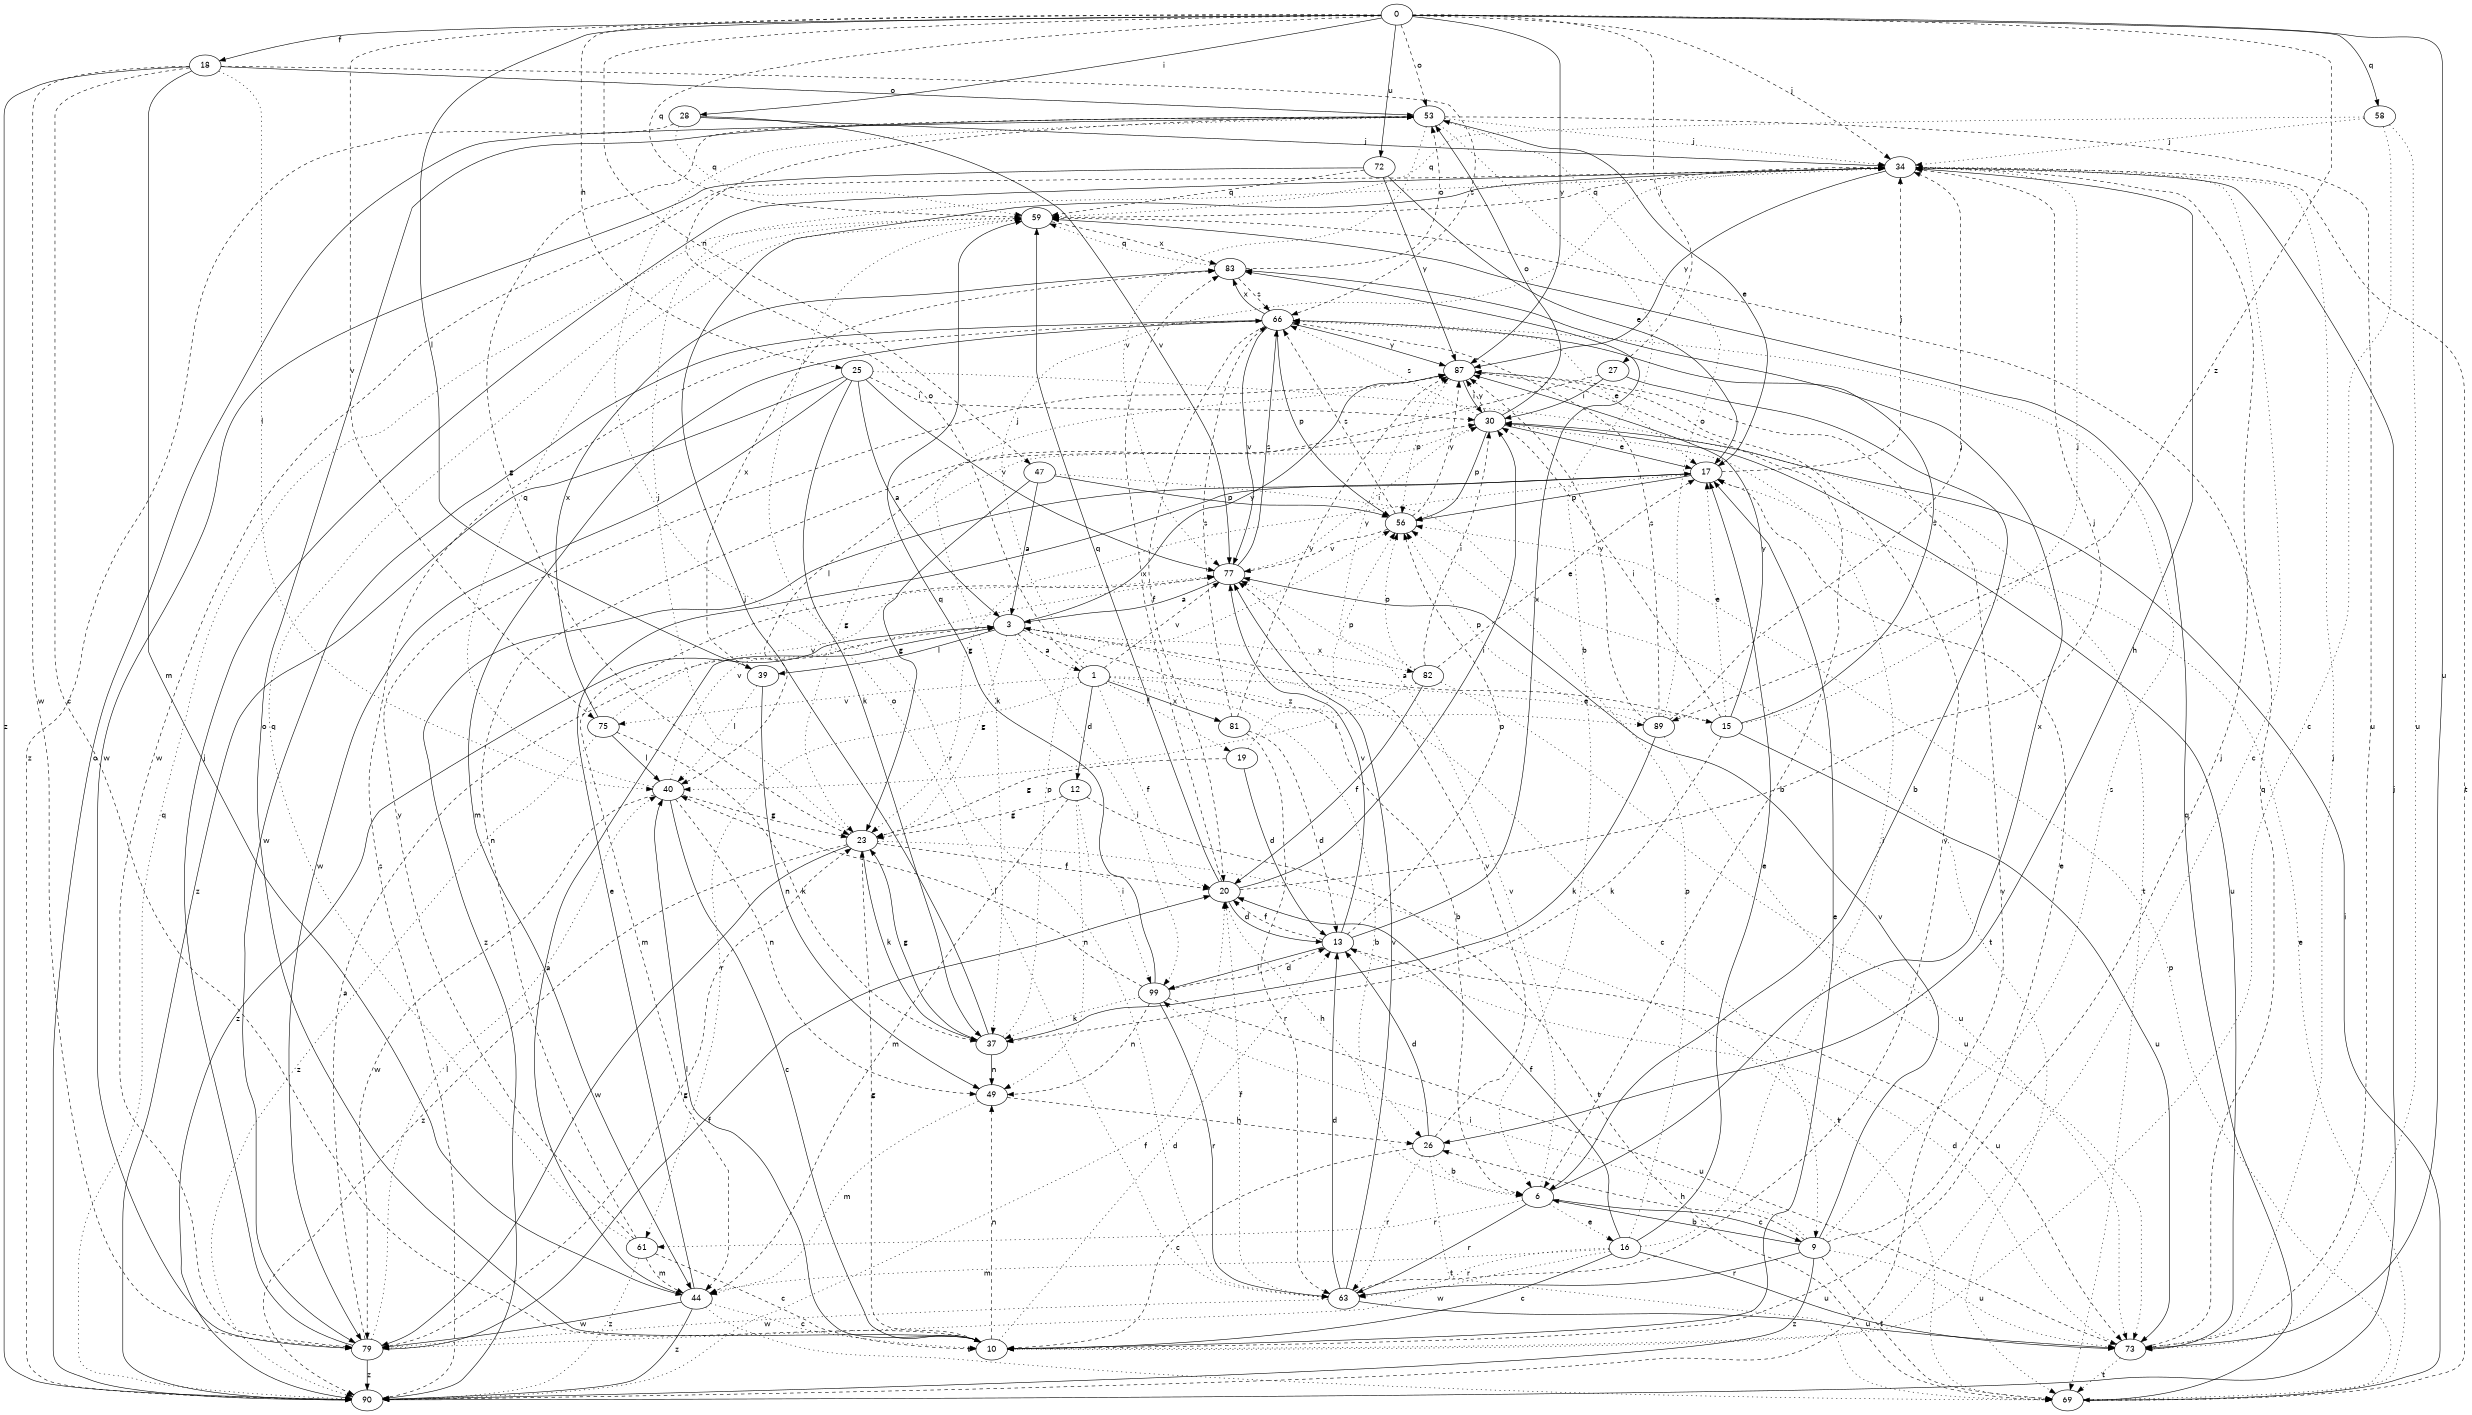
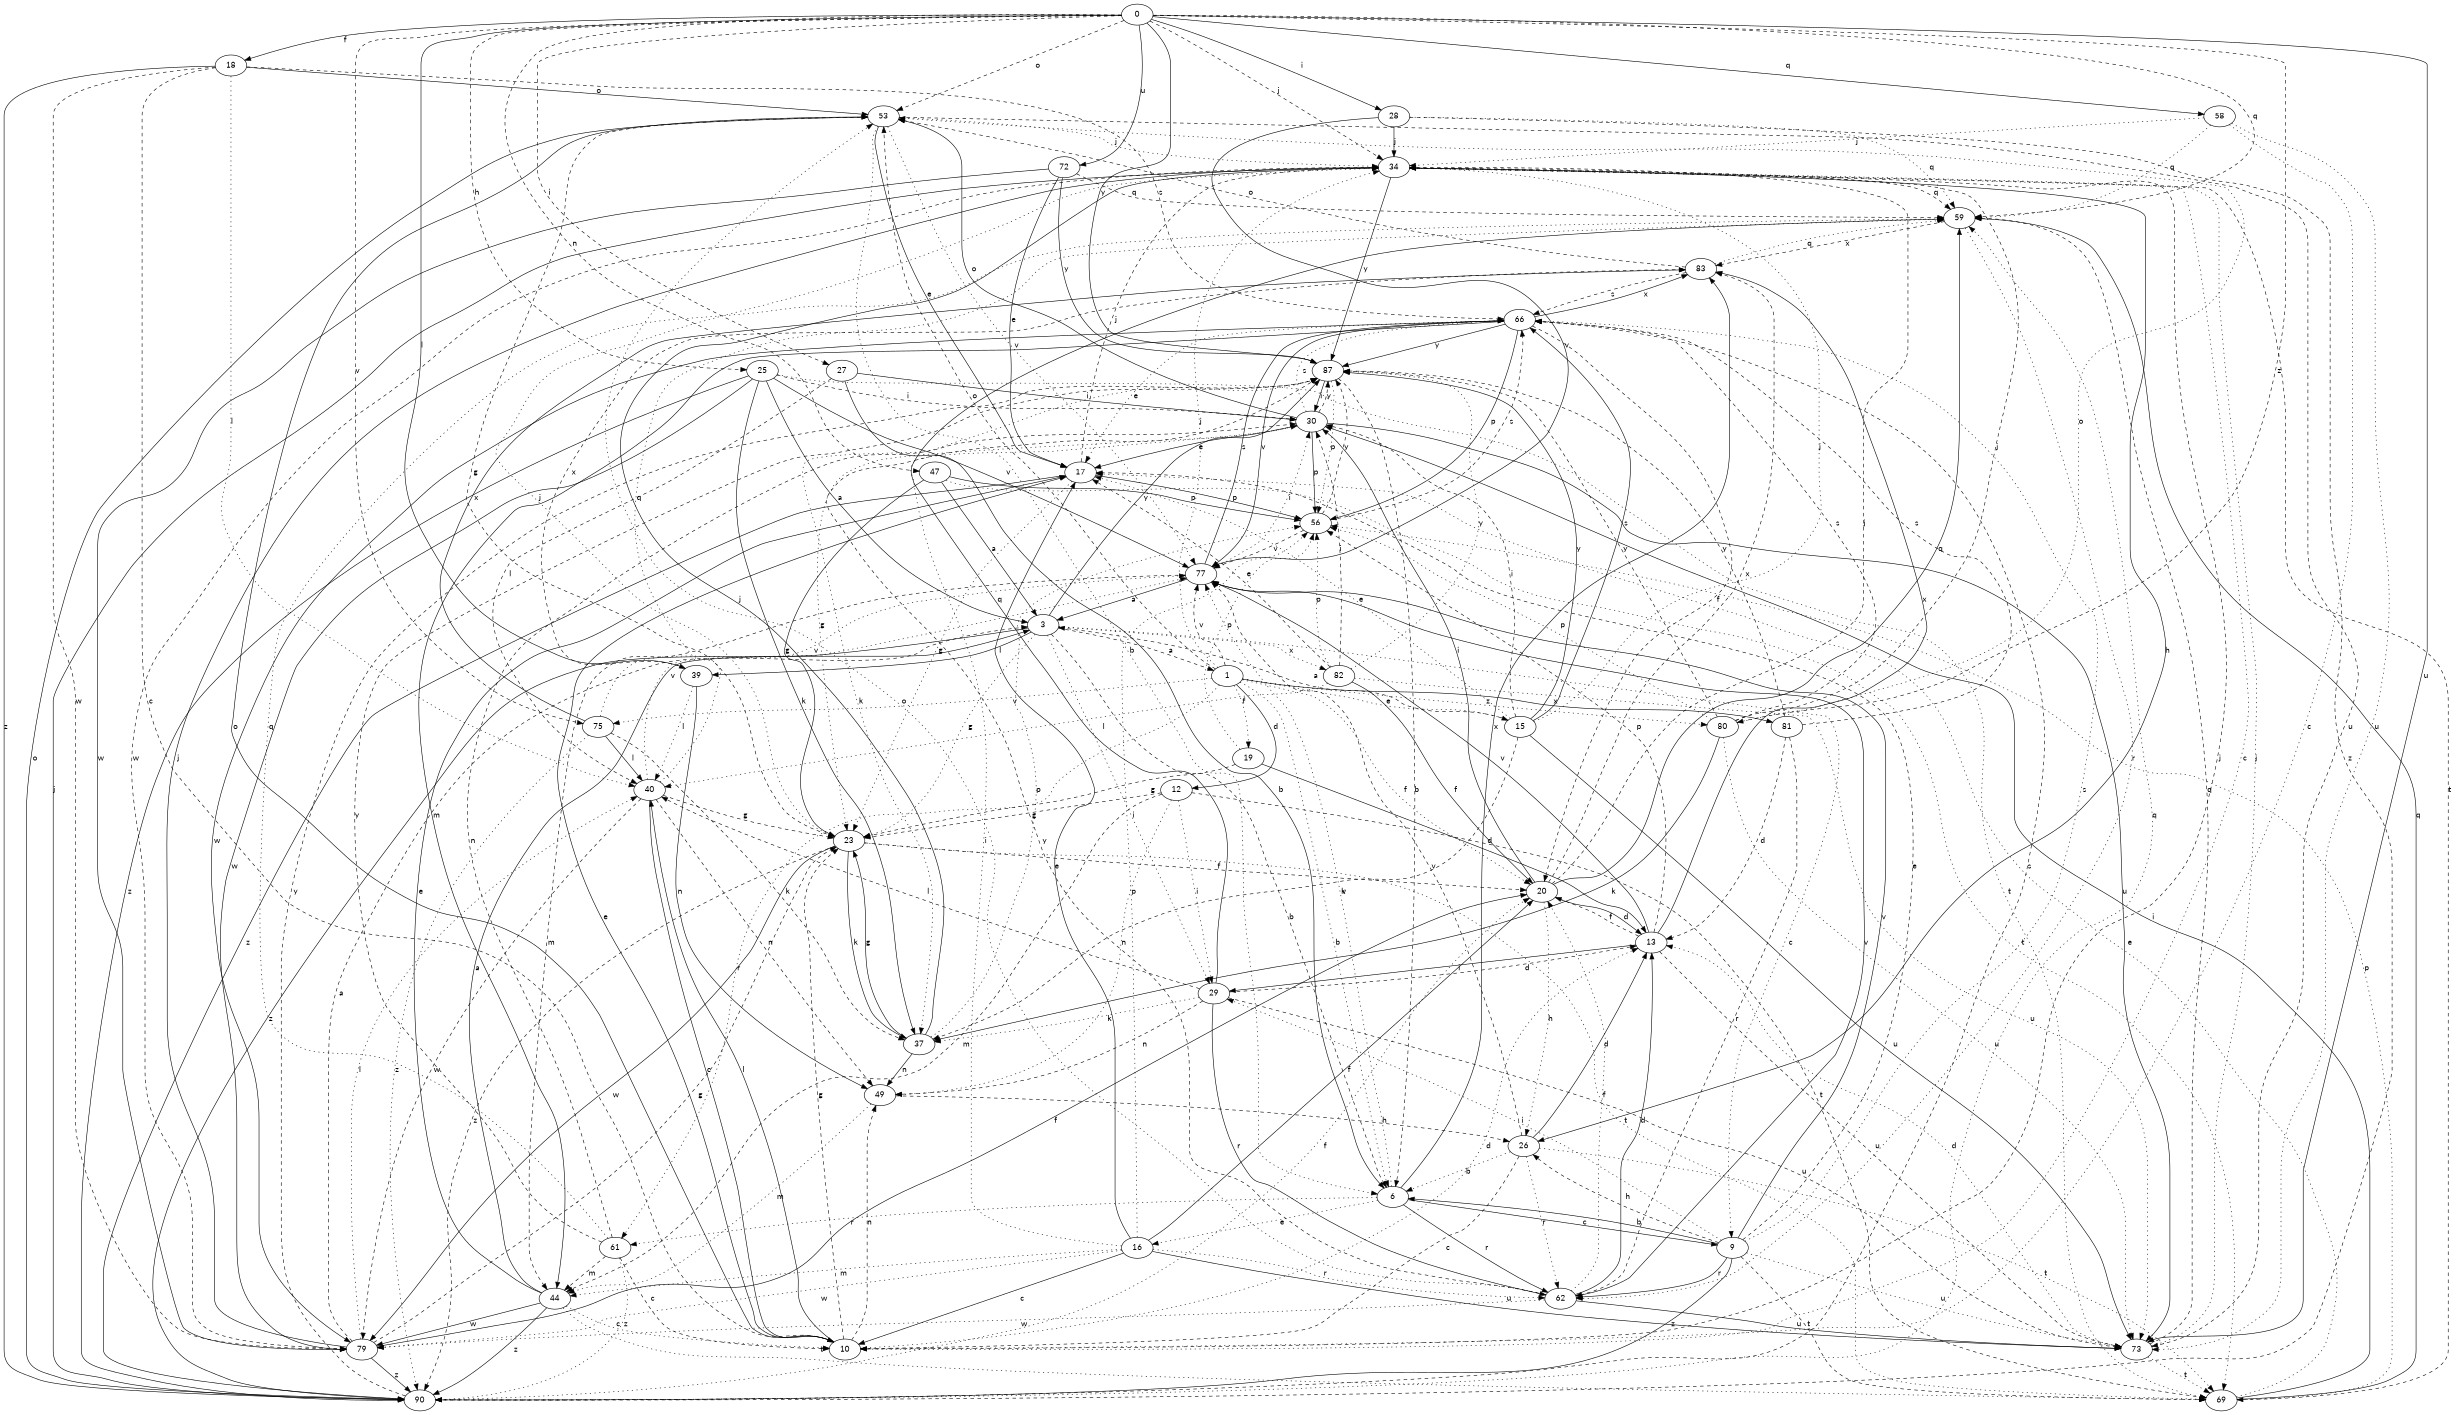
node "89": label "89" -> "80"
edge "18" -> "44": removed, label "m"
node "99": label "99" -> "29"
node "63": label "63" -> "62"
